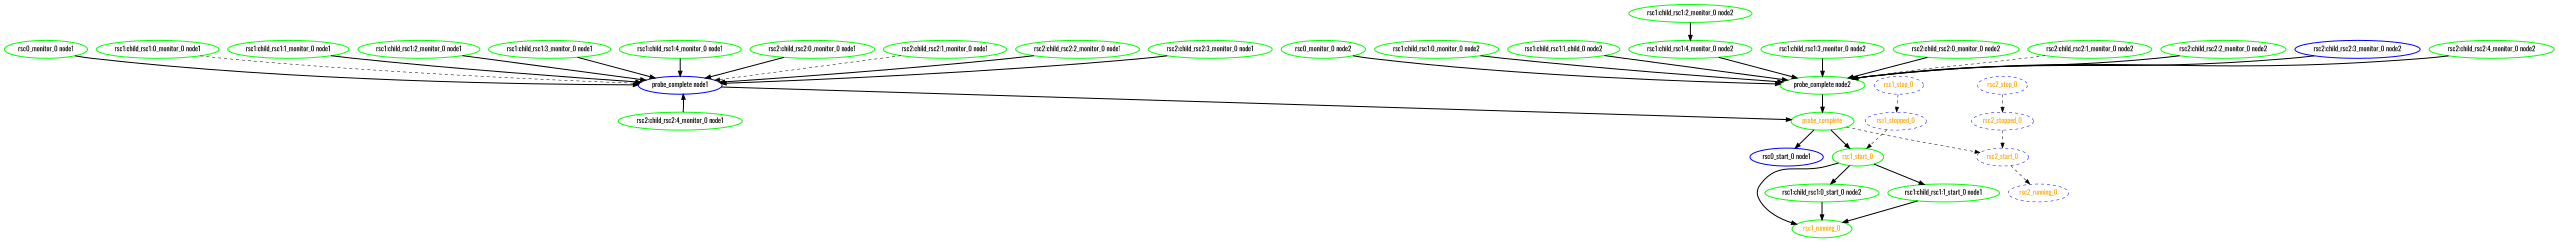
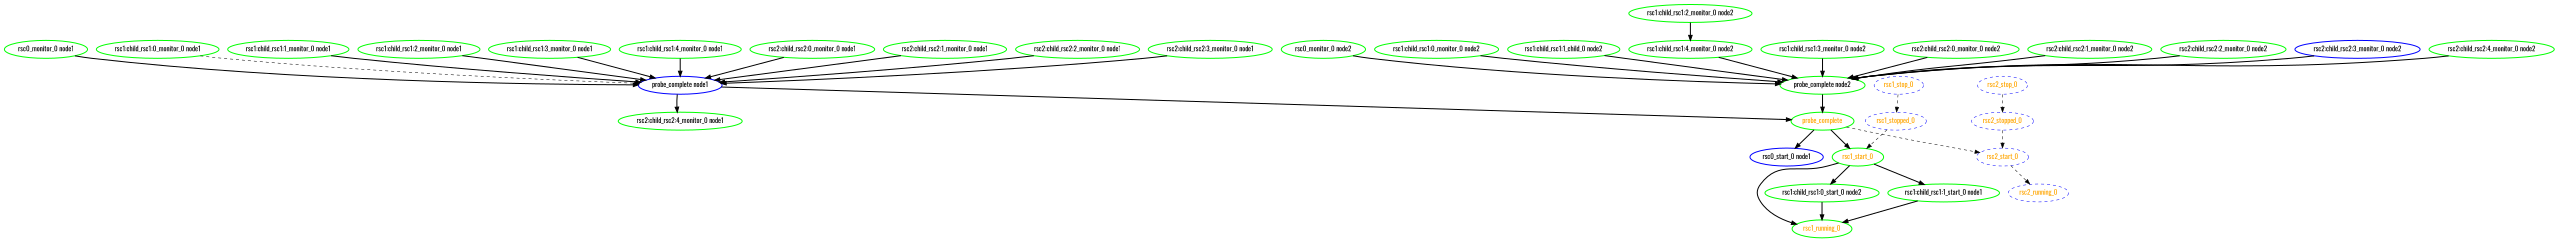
edge "rsc2:child_rsc2:1_monitor_0 node2" -> "probe_complete node2": style dashed -> bold
edge "rsc2:child_rsc2:1_monitor_0 node1" -> "probe_complete node1": style dashed -> bold
edge "rsc2:child_rsc2:4_monitor_0 node1" -> "probe_complete node1": reversed
